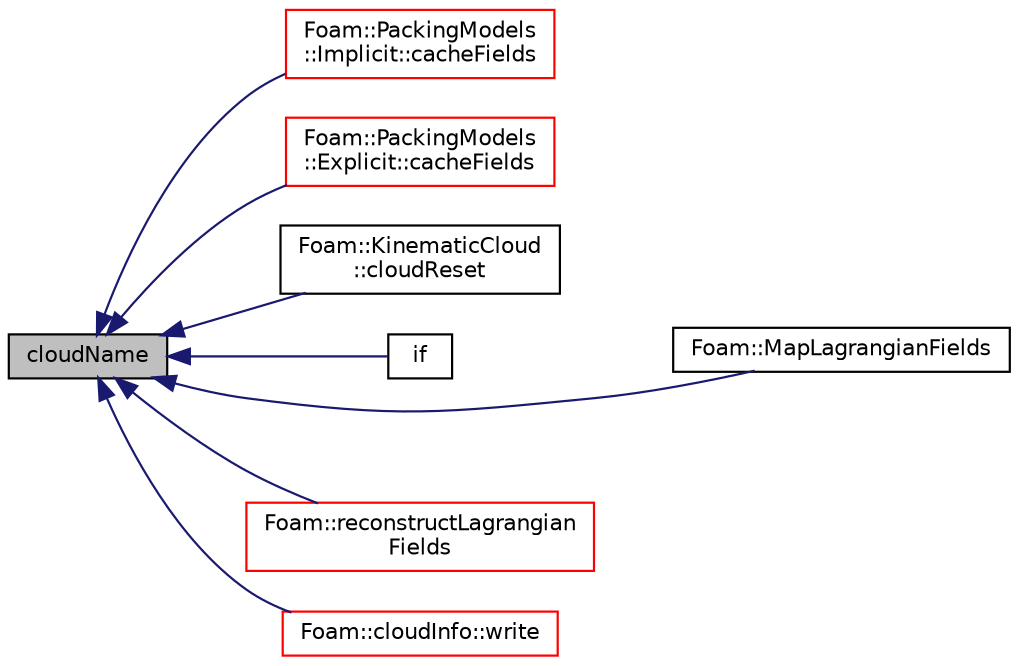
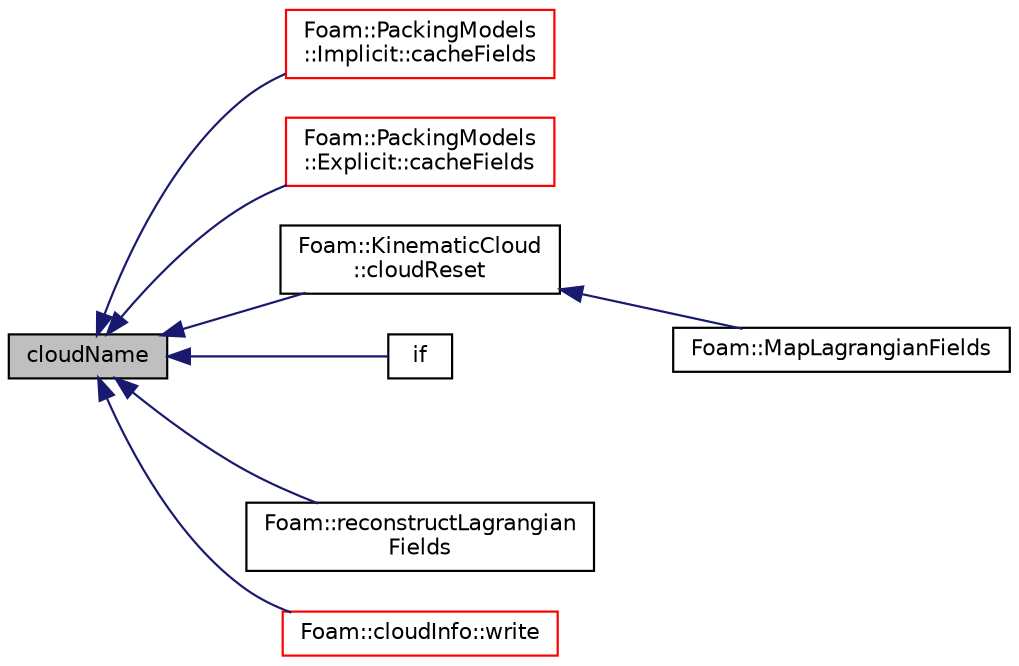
edge "Foam::MapLagrangianFields" -> "cloudName": now "Foam::MapLagrangianFields" -> "Foam::KinematicCloud ::cloudReset"
node "Foam::reconstructLagrangian Fields": color red -> black
